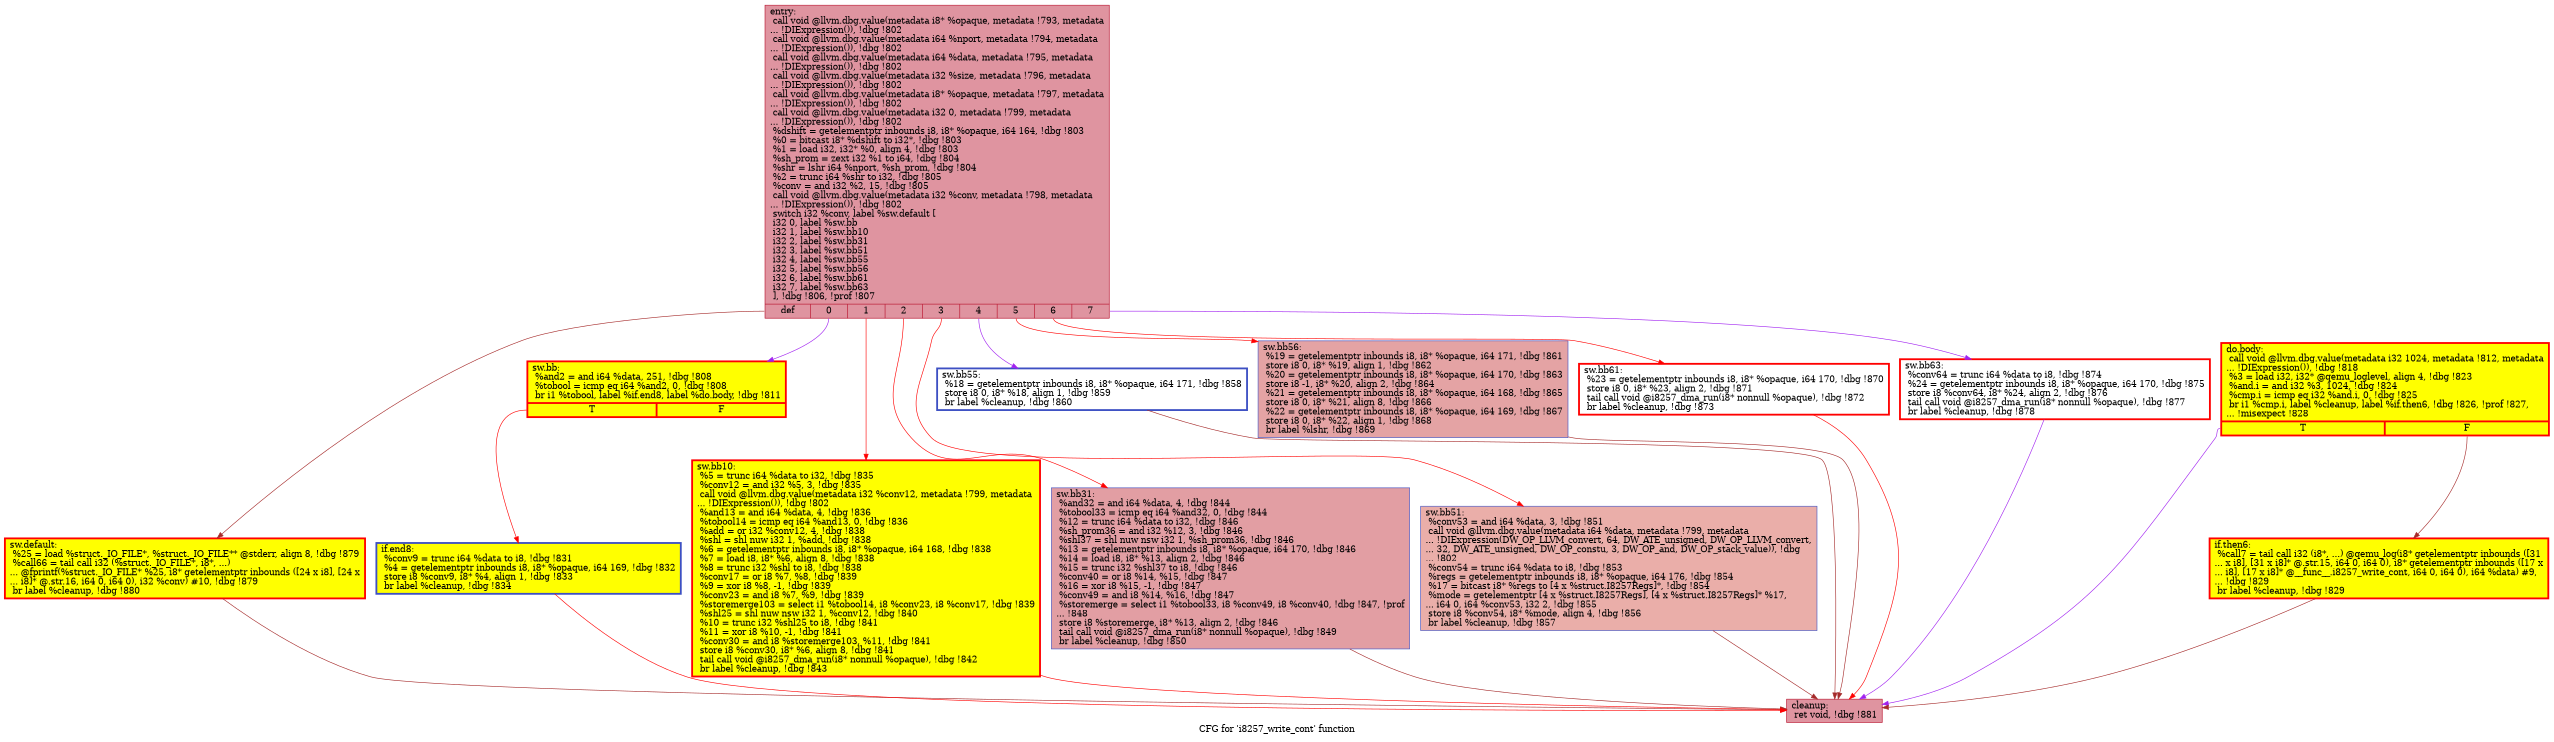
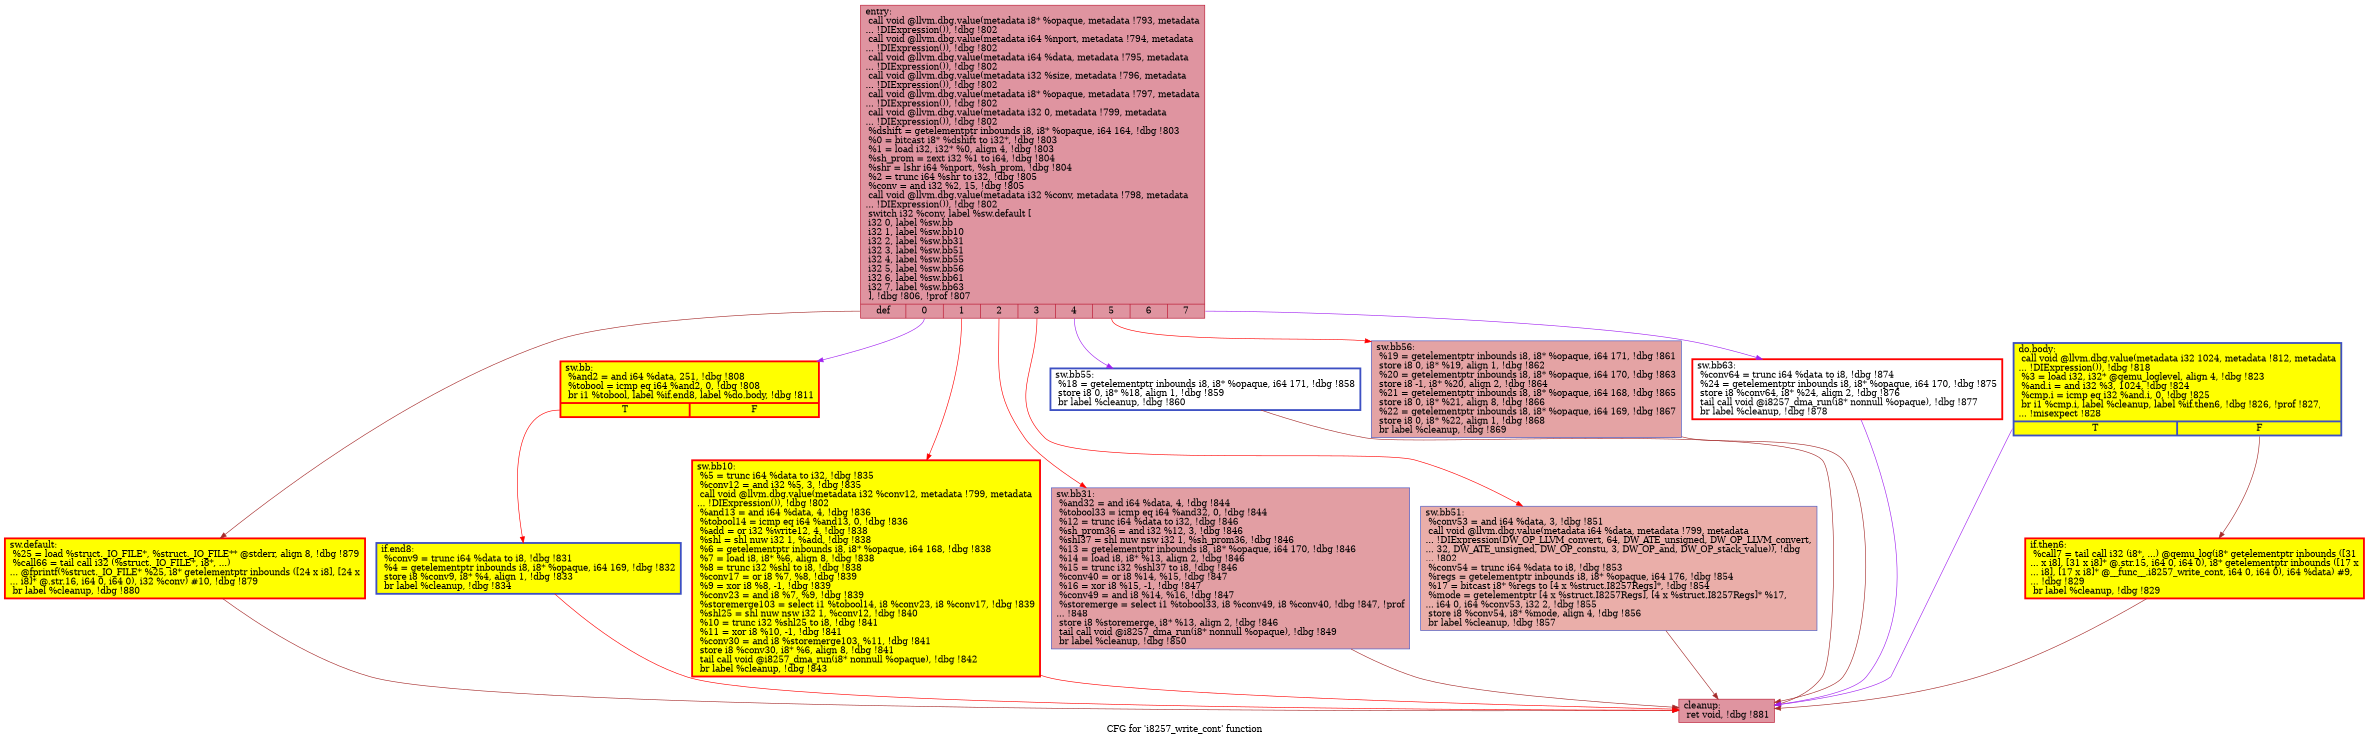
node "sw.bb61:": removed
node "do.body:": color red -> #3d50c3ff
node "sw.bb56:": text "br label %lshr, !dbg !869" -> "br label %cleanup, !dbg !869"
node "sw.bb10:": text "%add = or i32 %conv12, 4, !dbg !838" -> "%add = or i32 %write12, 4, !dbg !838"
